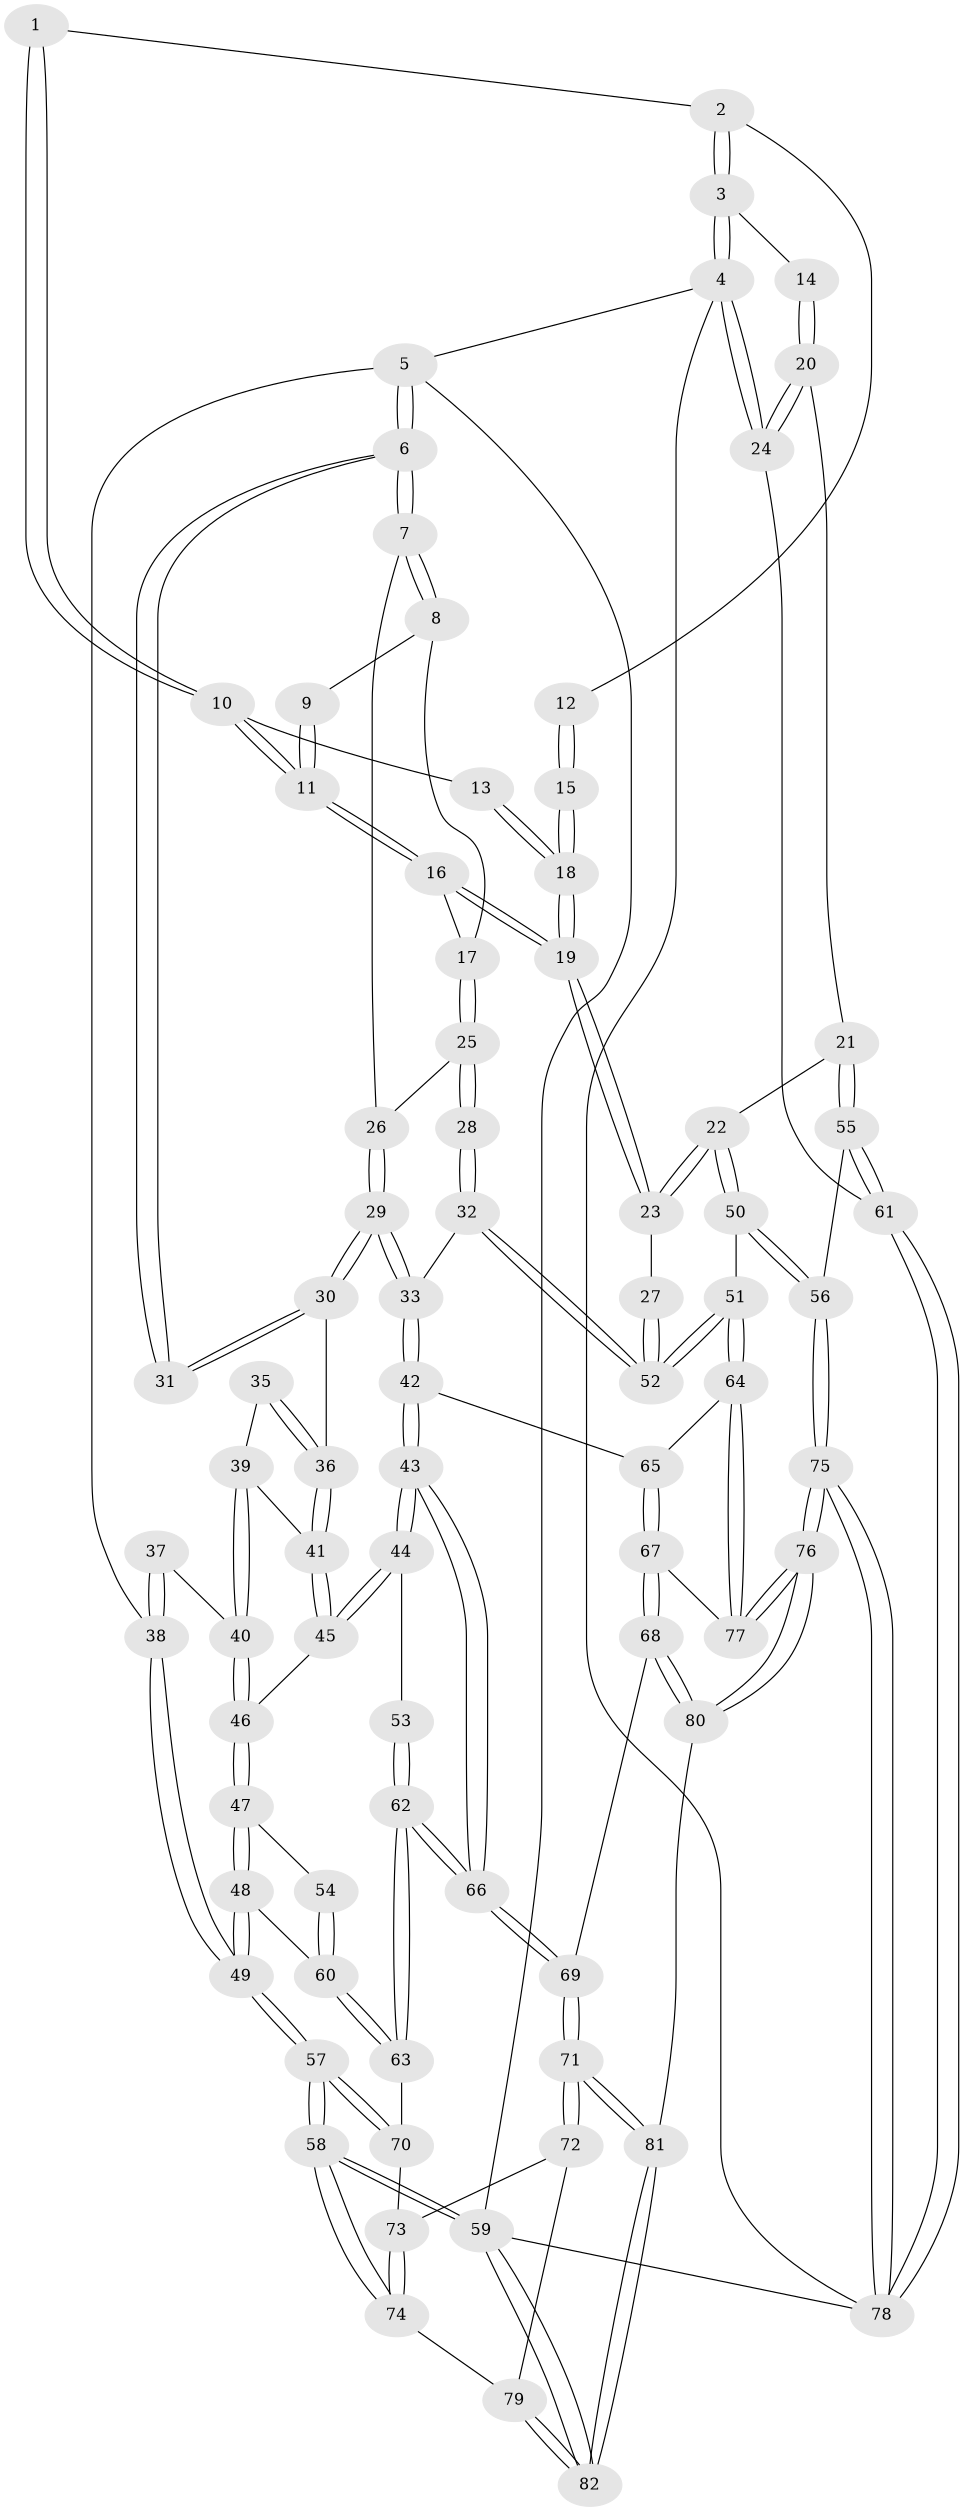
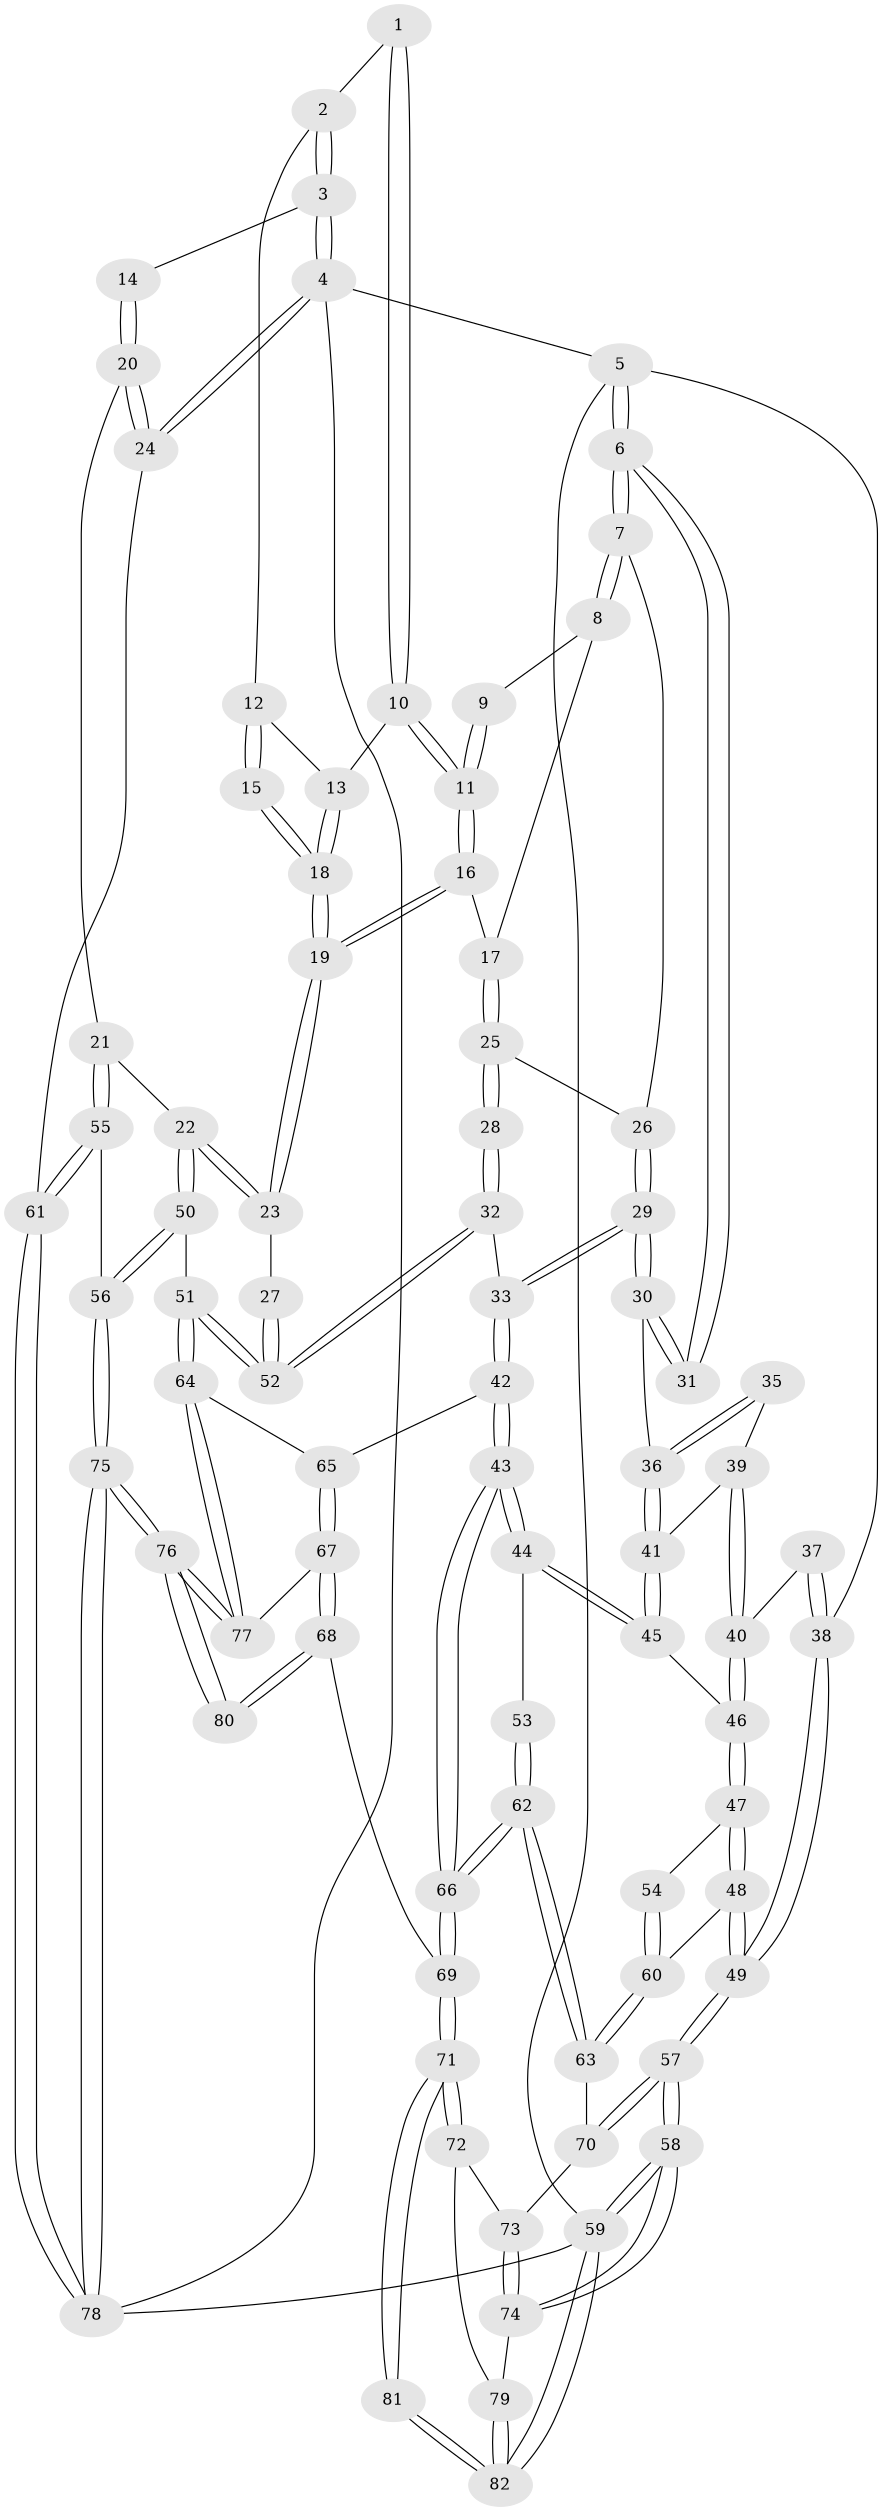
edge "12" -- "13": added
edge "80" -- "81": removed
